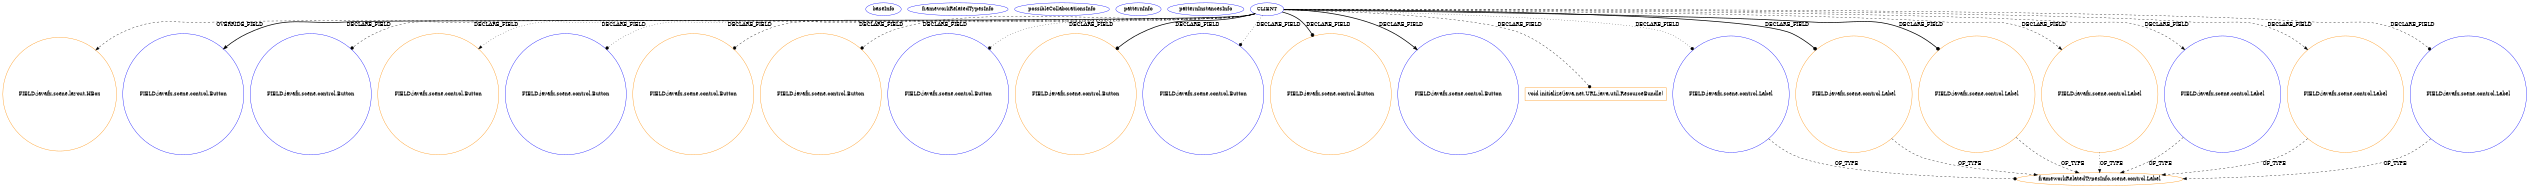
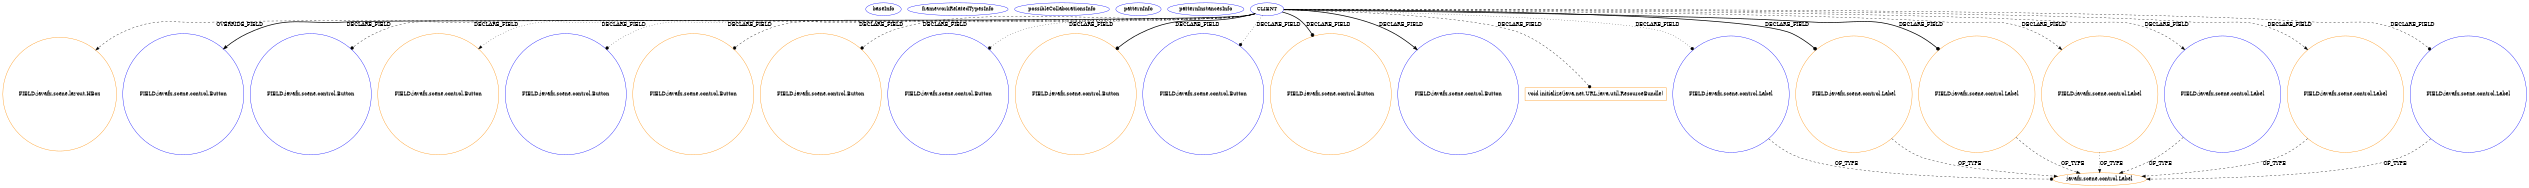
node "frameworkRelatedTypesInfo.scene.control.Label": label "frameworkRelatedTypesInfo.scene.control.Label" -> "javafx.scene.control.Label"
